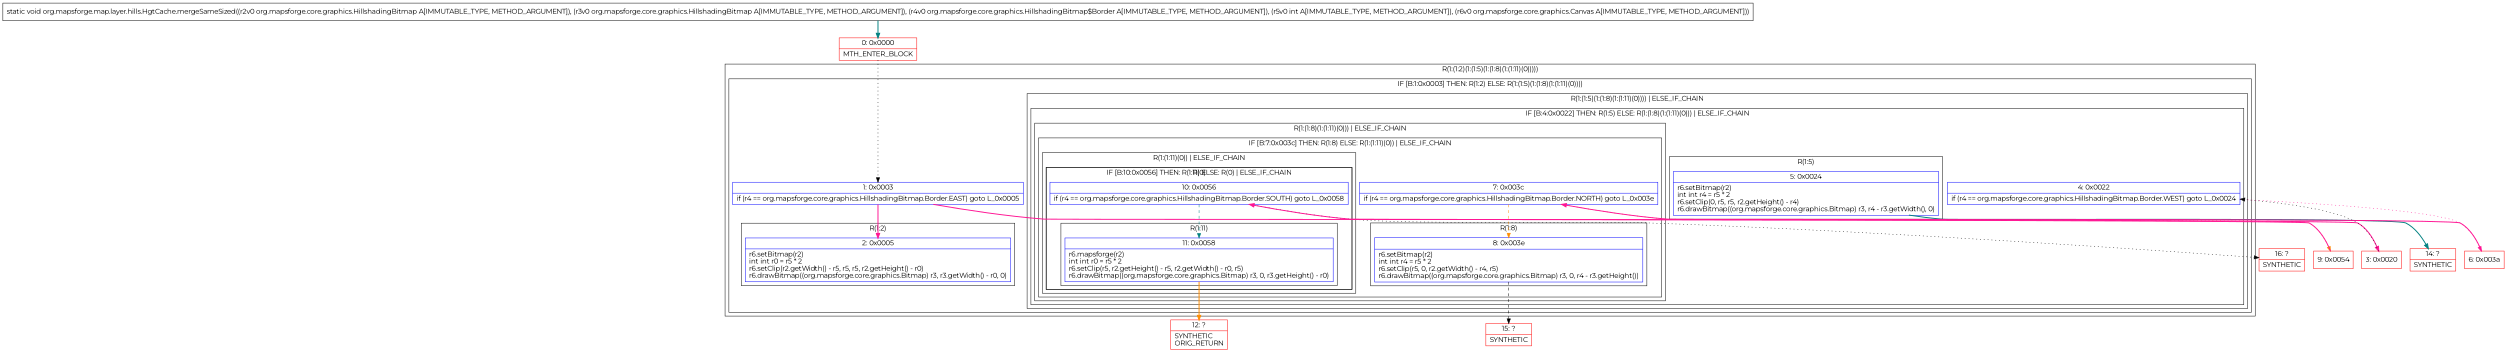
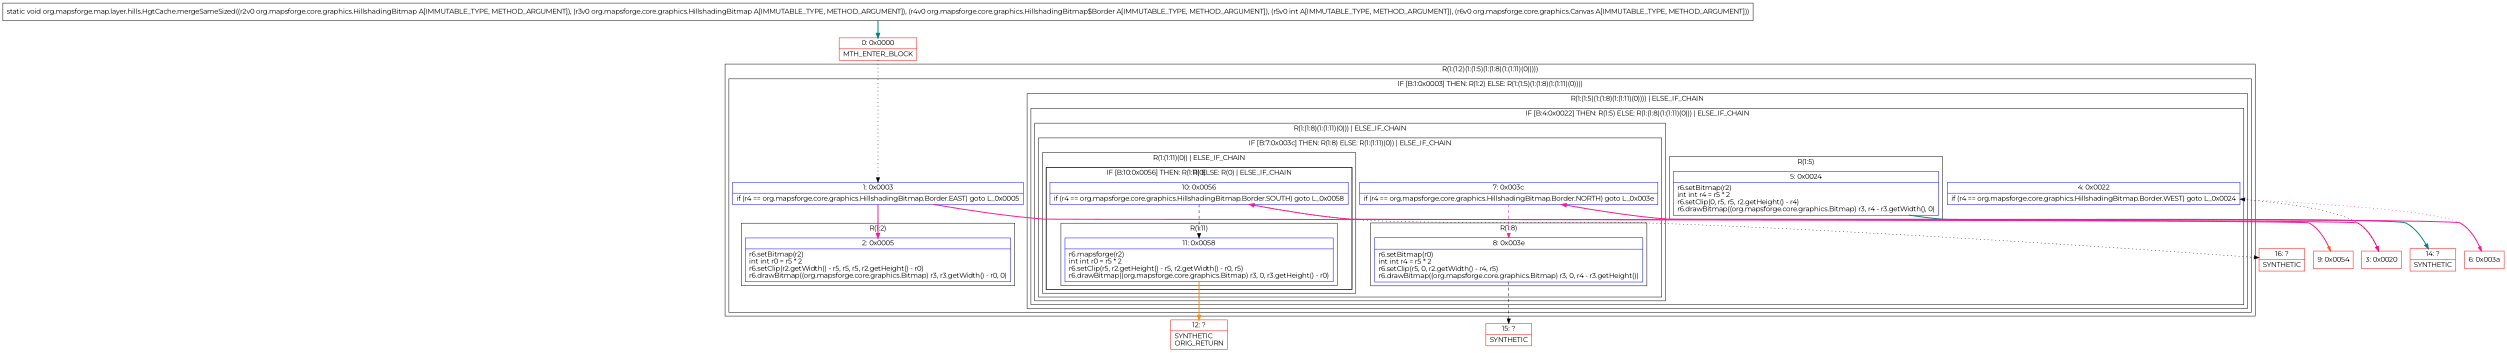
edge "10: 0x0056" -> "11: 0x0058": color teal -> black
edge "7: 0x003c" -> "8: 0x003e": color darkorange -> deeppink
node "8: 0x003e": text "r6.setBitmap(r2)" -> "r6.setBitmap(r0)"
